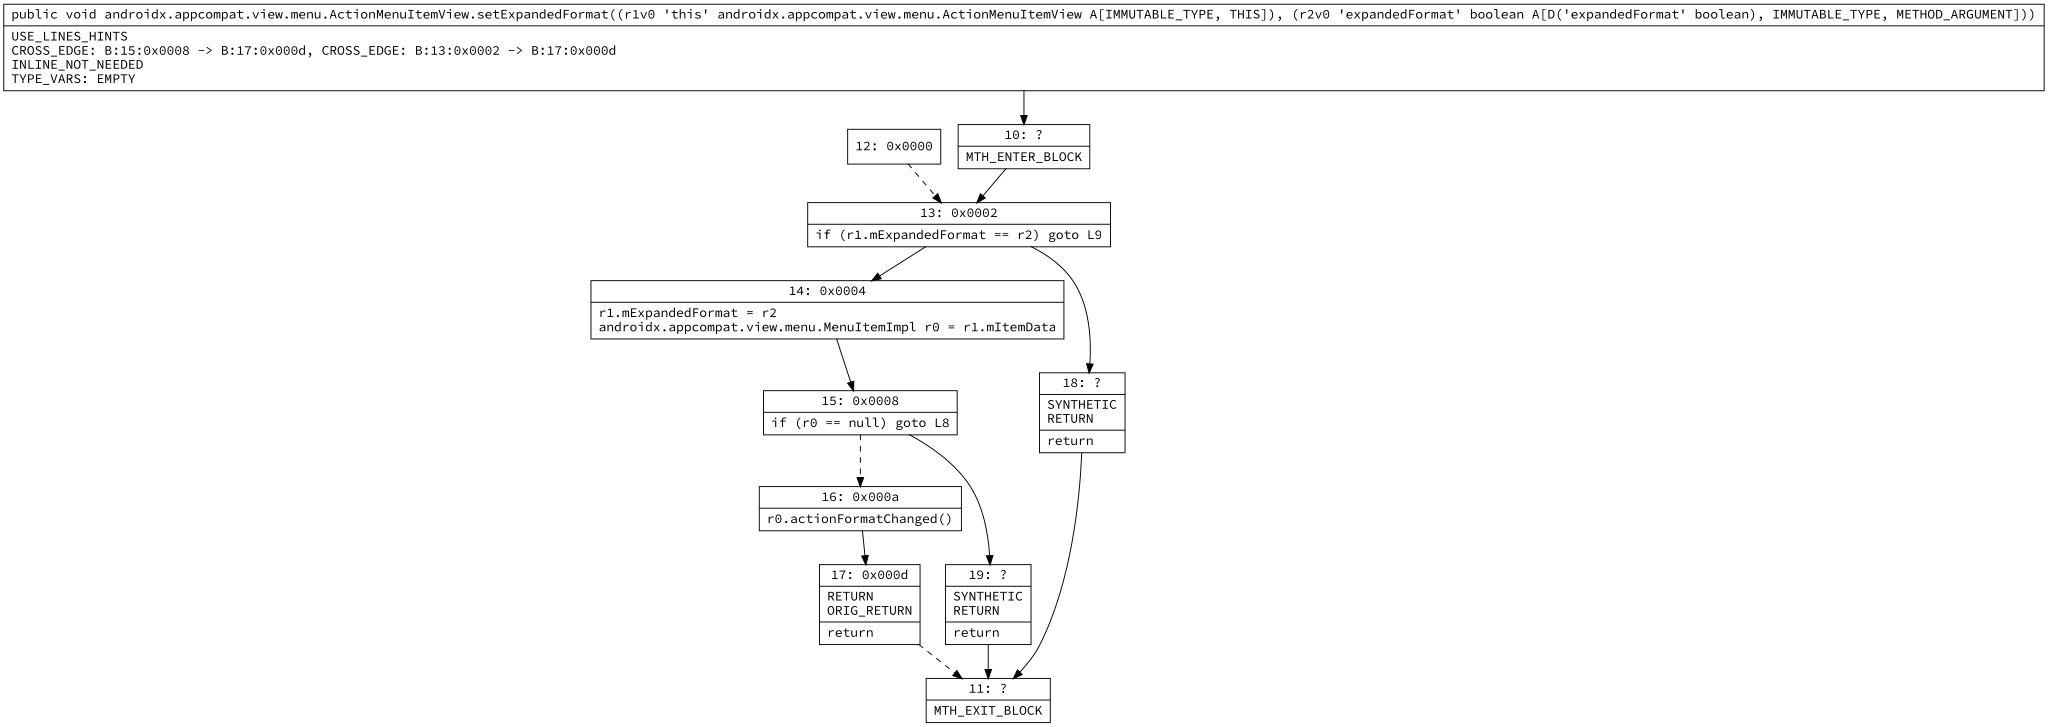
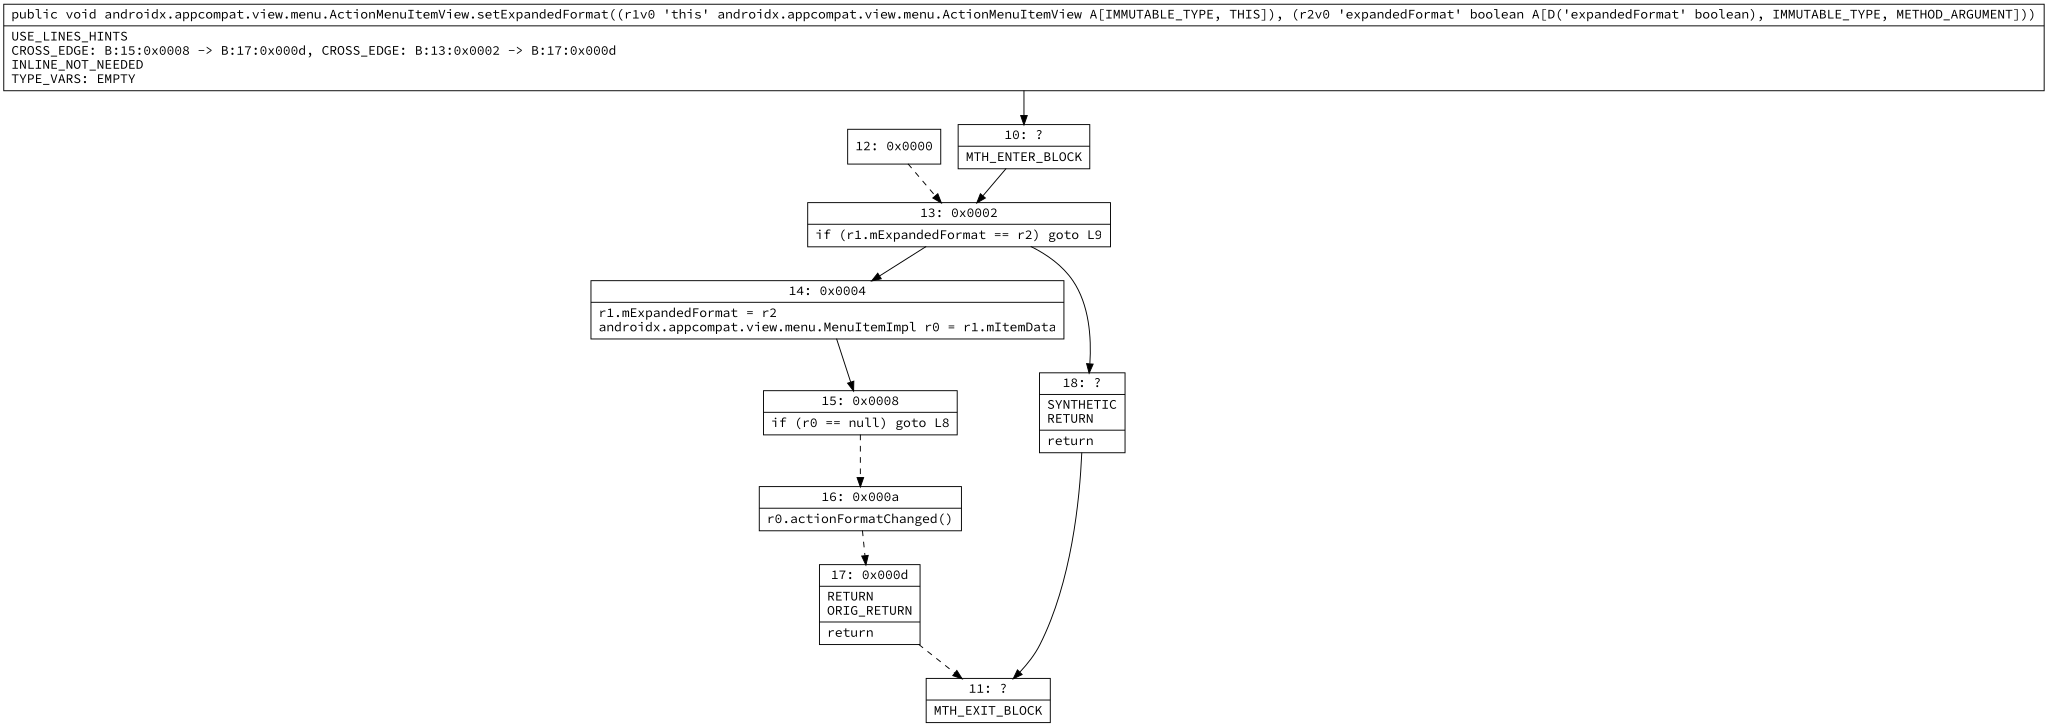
edge "16: 0x000a" -> "17: 0x000d": style solid -> dashed
node "19: ?": removed
